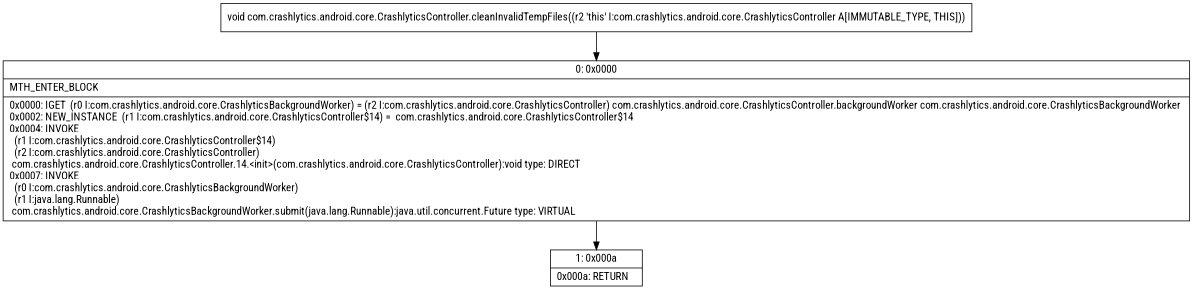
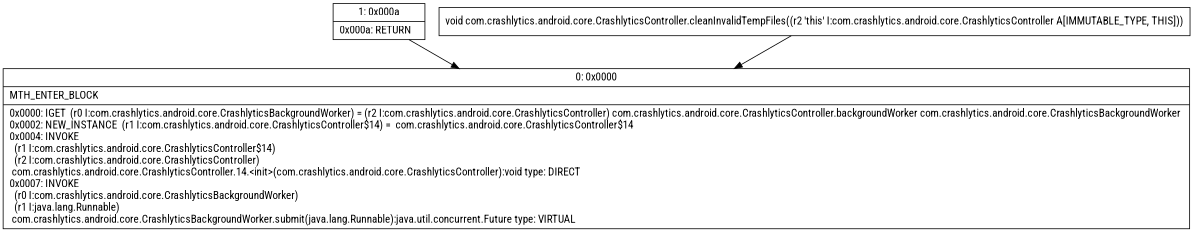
edge "0: 0x0000" -> "1: 0x000a": reversed
